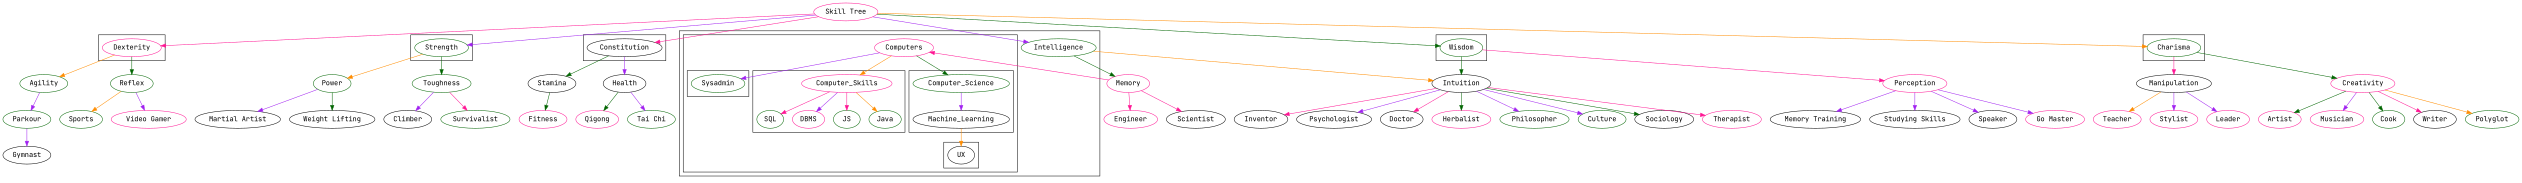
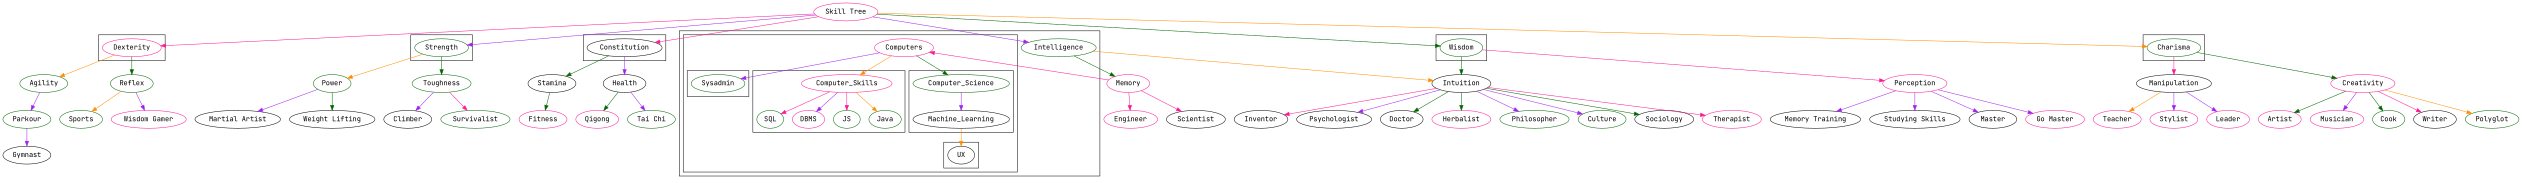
edge "Intuition" -> "Doctor": color deeppink -> darkgreen
node "Video Gamer": label "Video Gamer" -> "Wisdom Gamer"
node "Speaker": label "Speaker" -> "Master"
